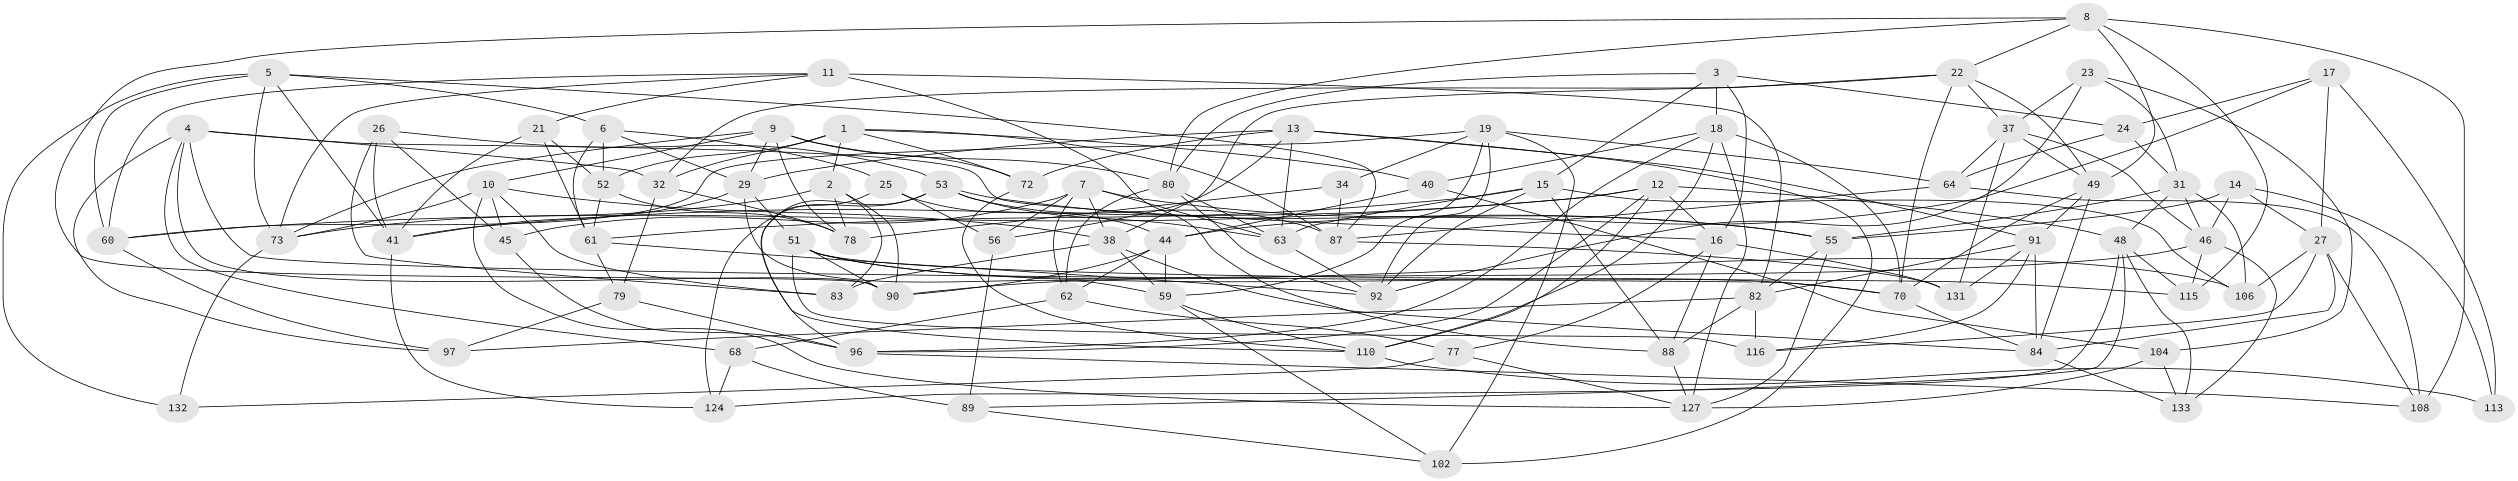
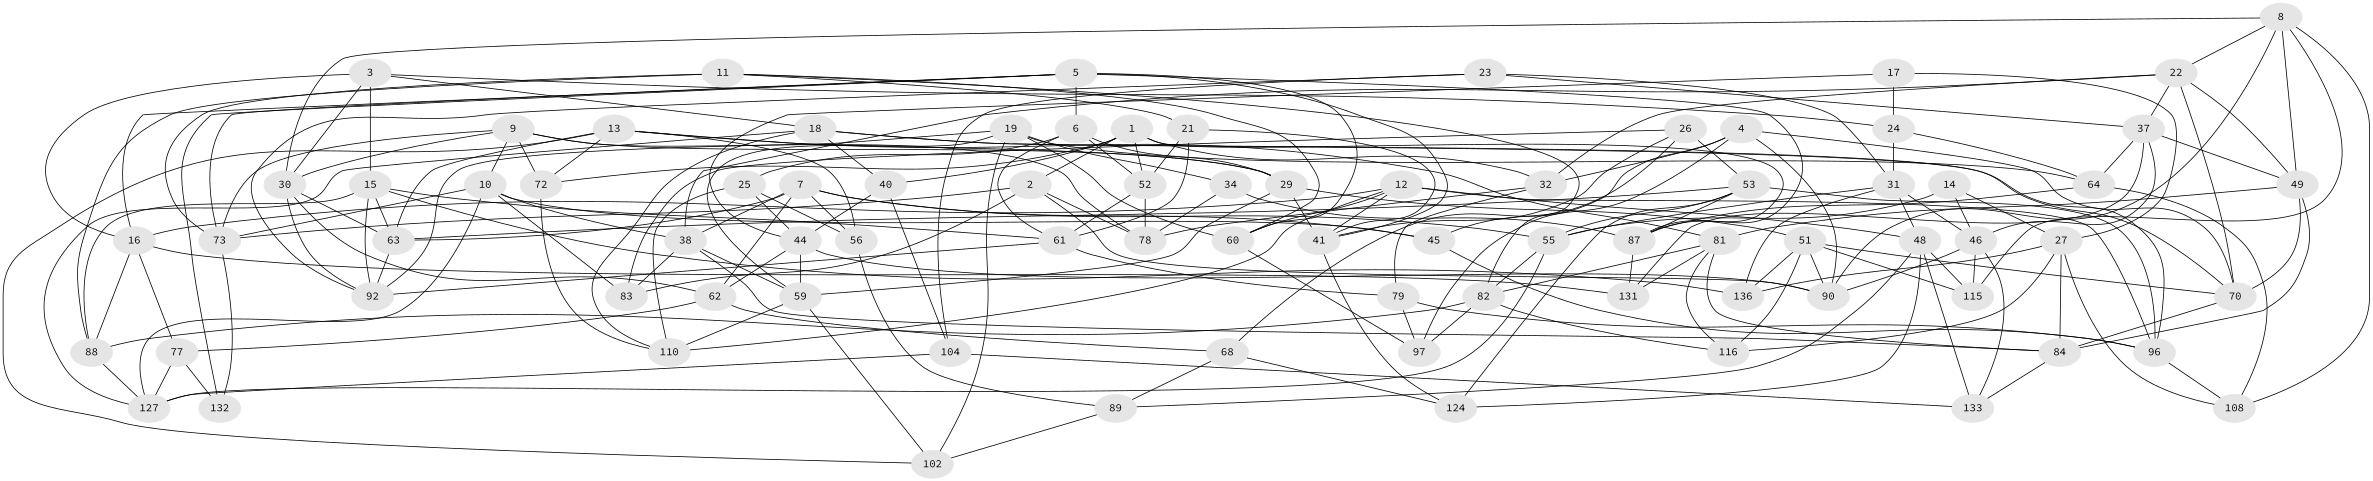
edge "4" -- "16": now "5" -- "16"
node "80": label "80" -> "30"
node "91": label "91" -> "81"
node "106": label "106" -> "136"
node "113": removed
